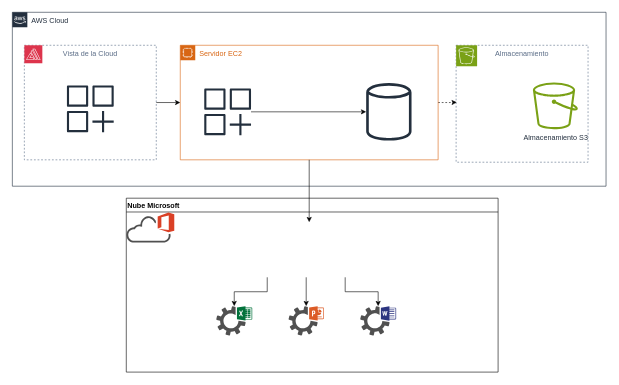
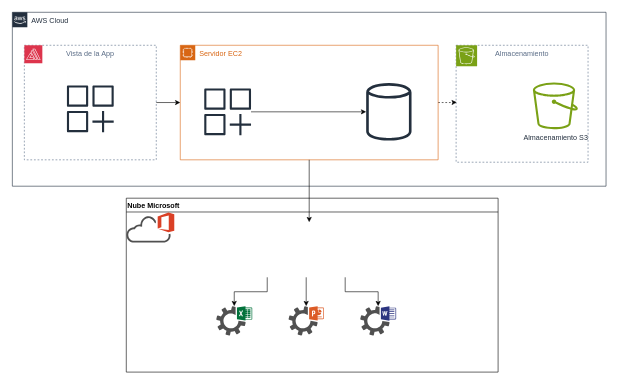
node "Vista de la Cloud": label "Vista de la Cloud" -> "Vista de la App"
